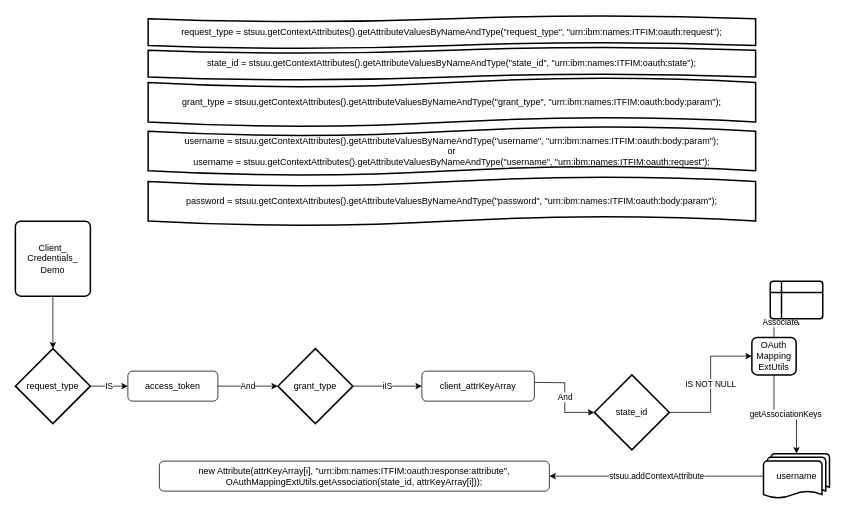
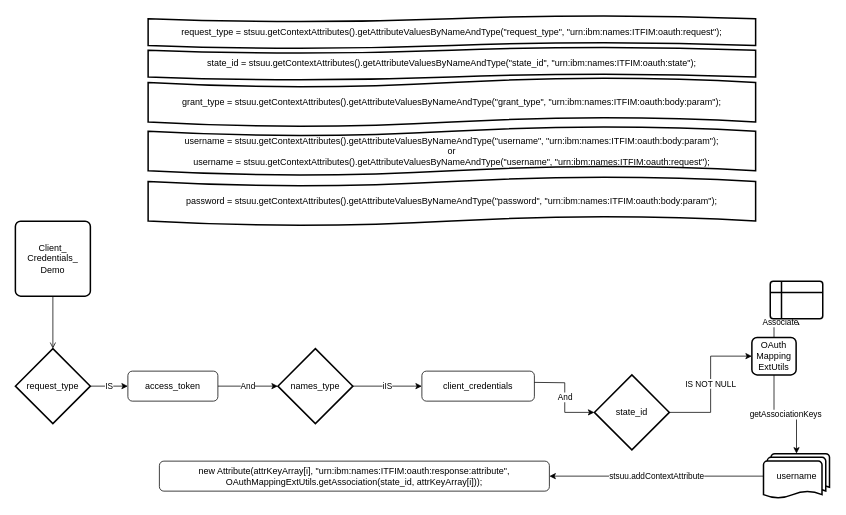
edge "Client_ Credentials_ Demo" -> "request_type": arrowhead classic -> open
node "grant_type": label "grant_type" -> "names_type"
node "client_attrKeyArray": label "client_attrKeyArray" -> "client_credentials"
